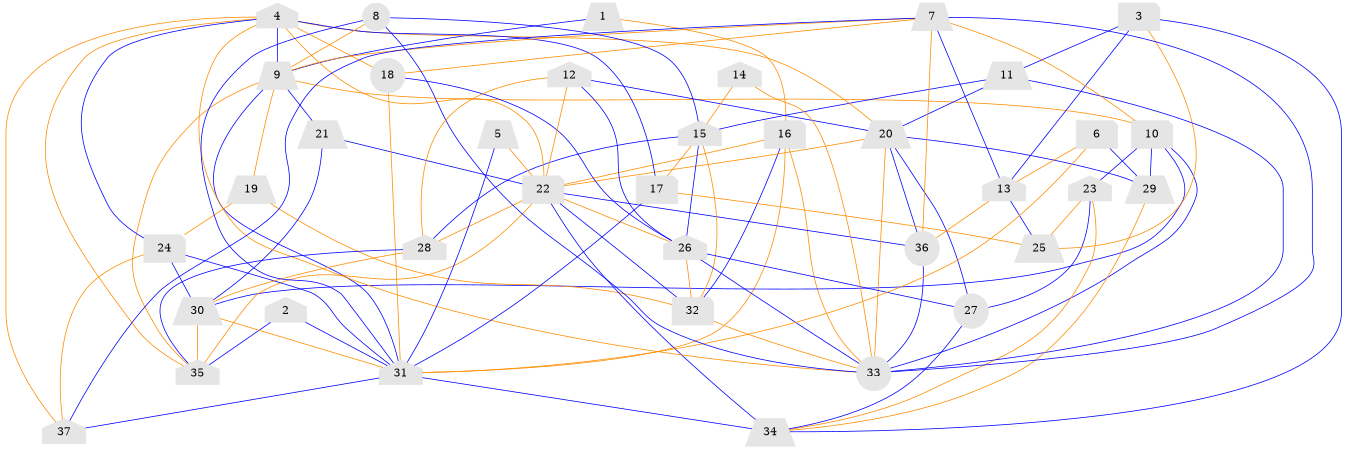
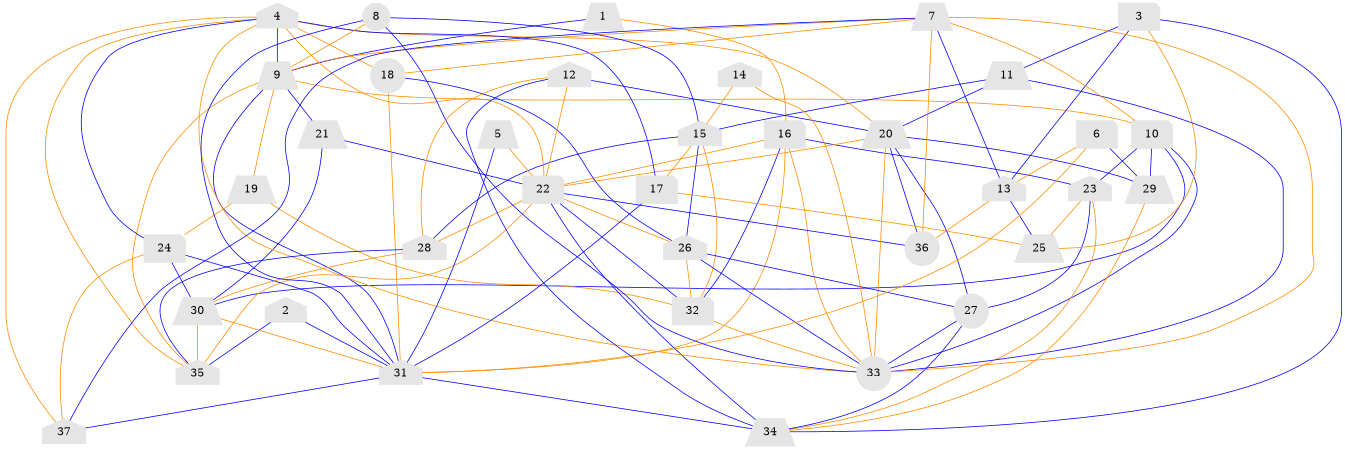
edge "16" -- "23": added
edge "12" -- "26": now "12" -- "34"
edge "7" -- "33": color blue -> darkorange
edge "36" -- "33": now "27" -- "33"
